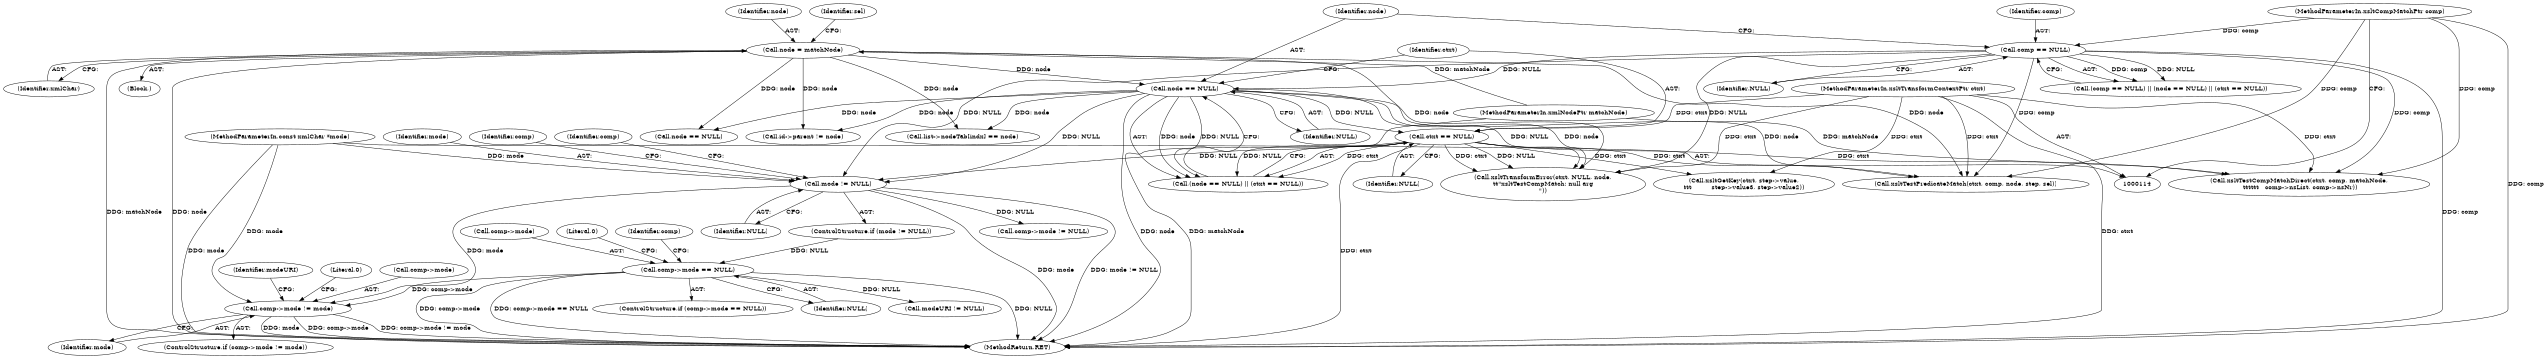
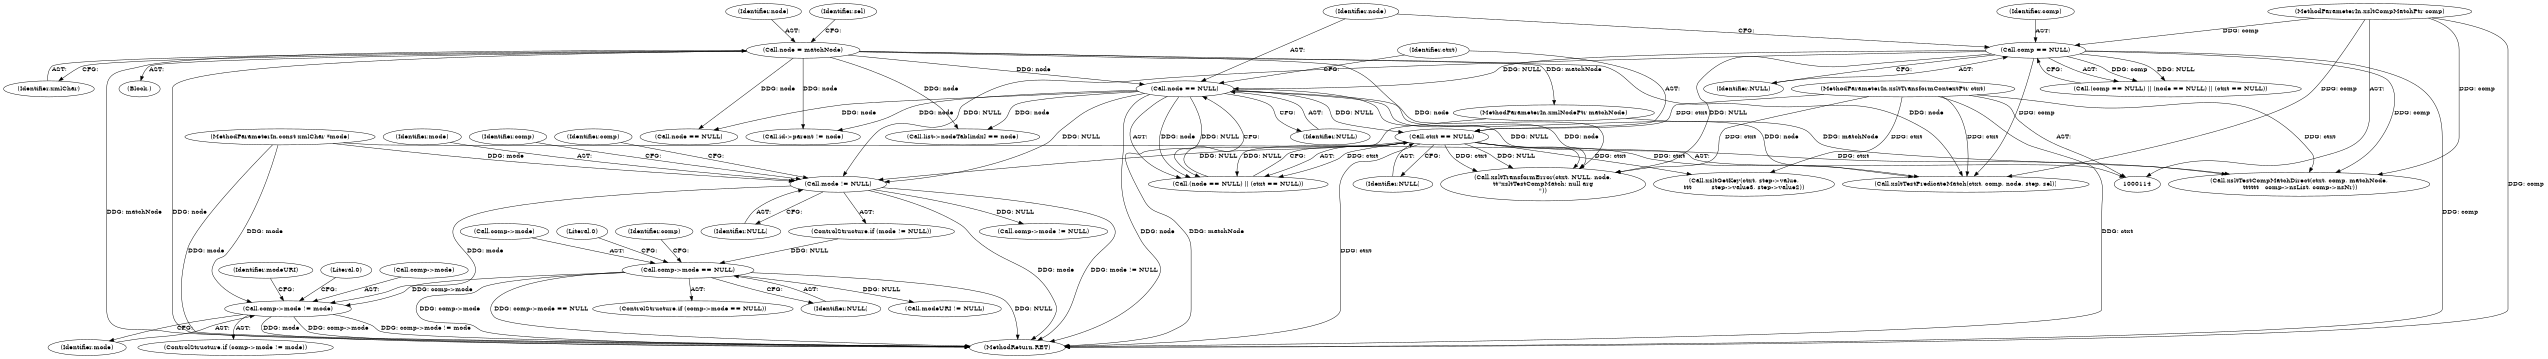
edge "(MethodParameterIn,xmlNodePtr matchNode)" -> "(Call,node = matchNode)": reversed
edge "(MethodParameterIn,xsltCompMatchPtr comp)" -> "1000114": label "CFG: " -> "AST: "
